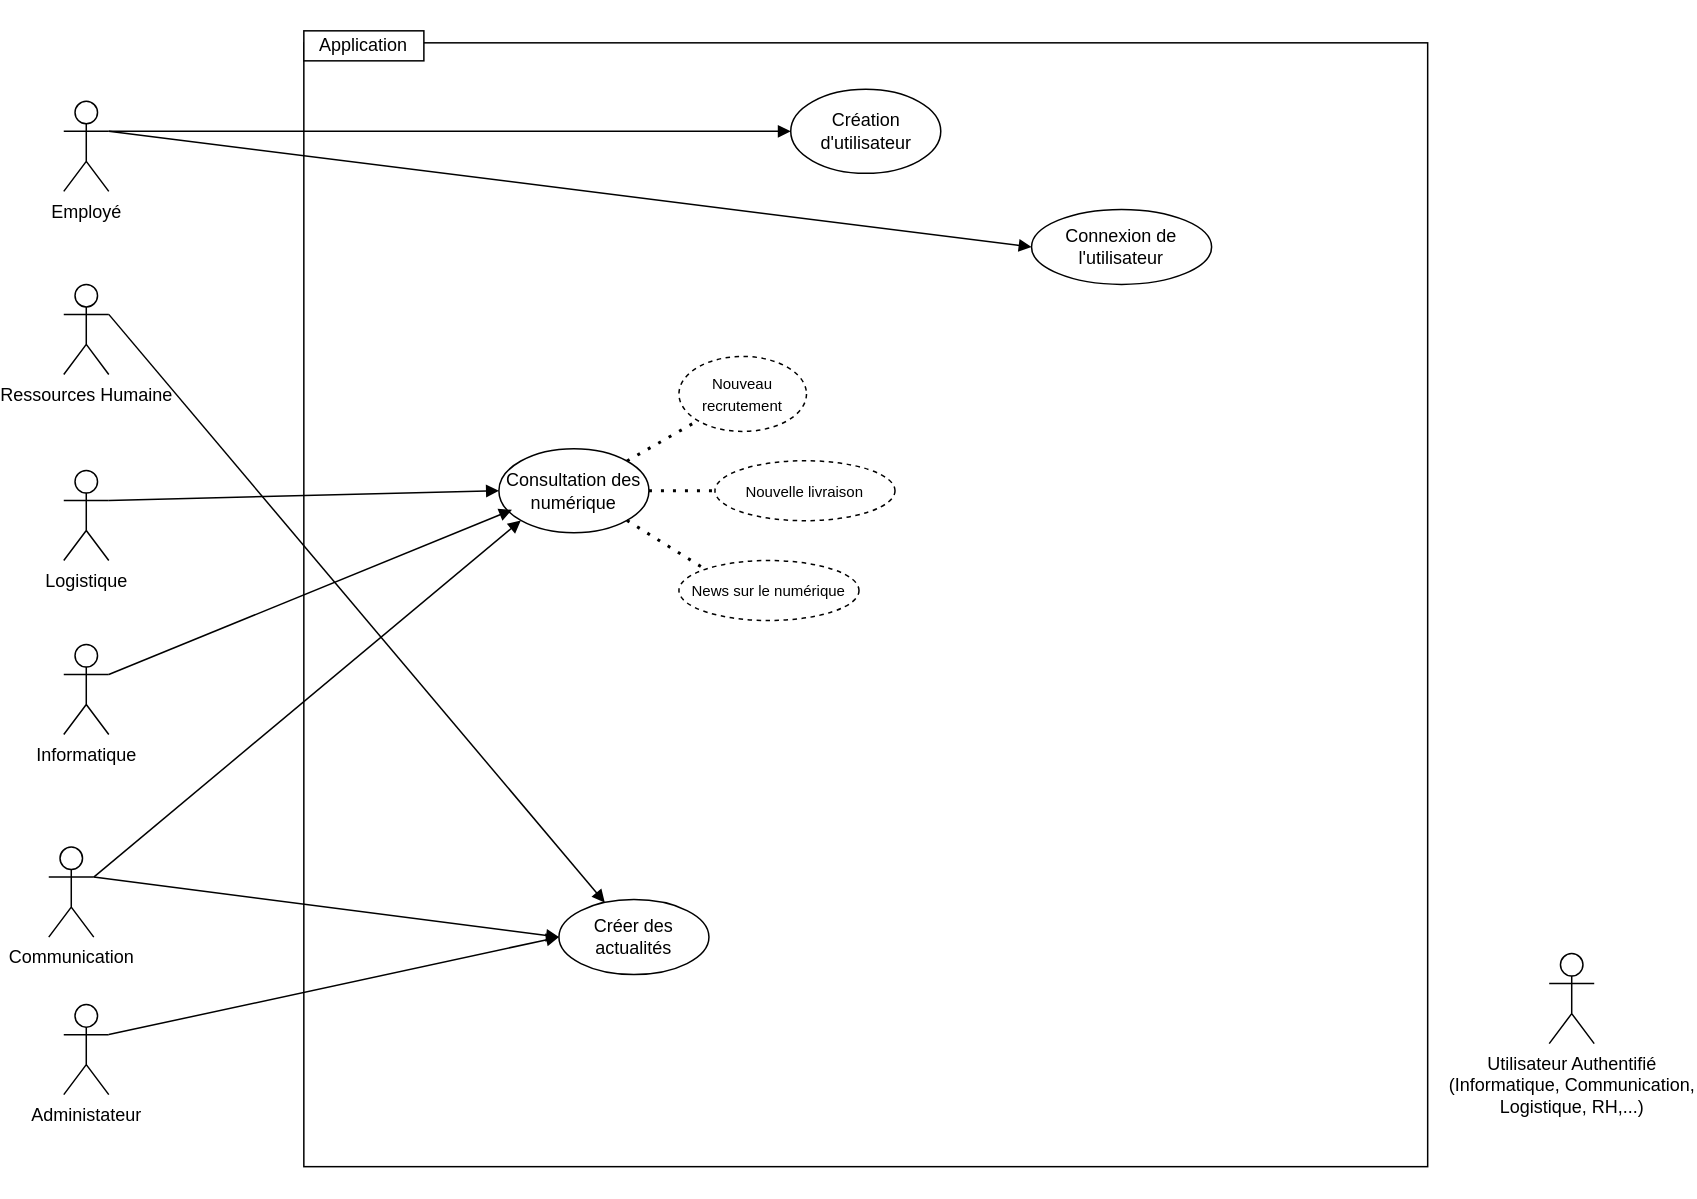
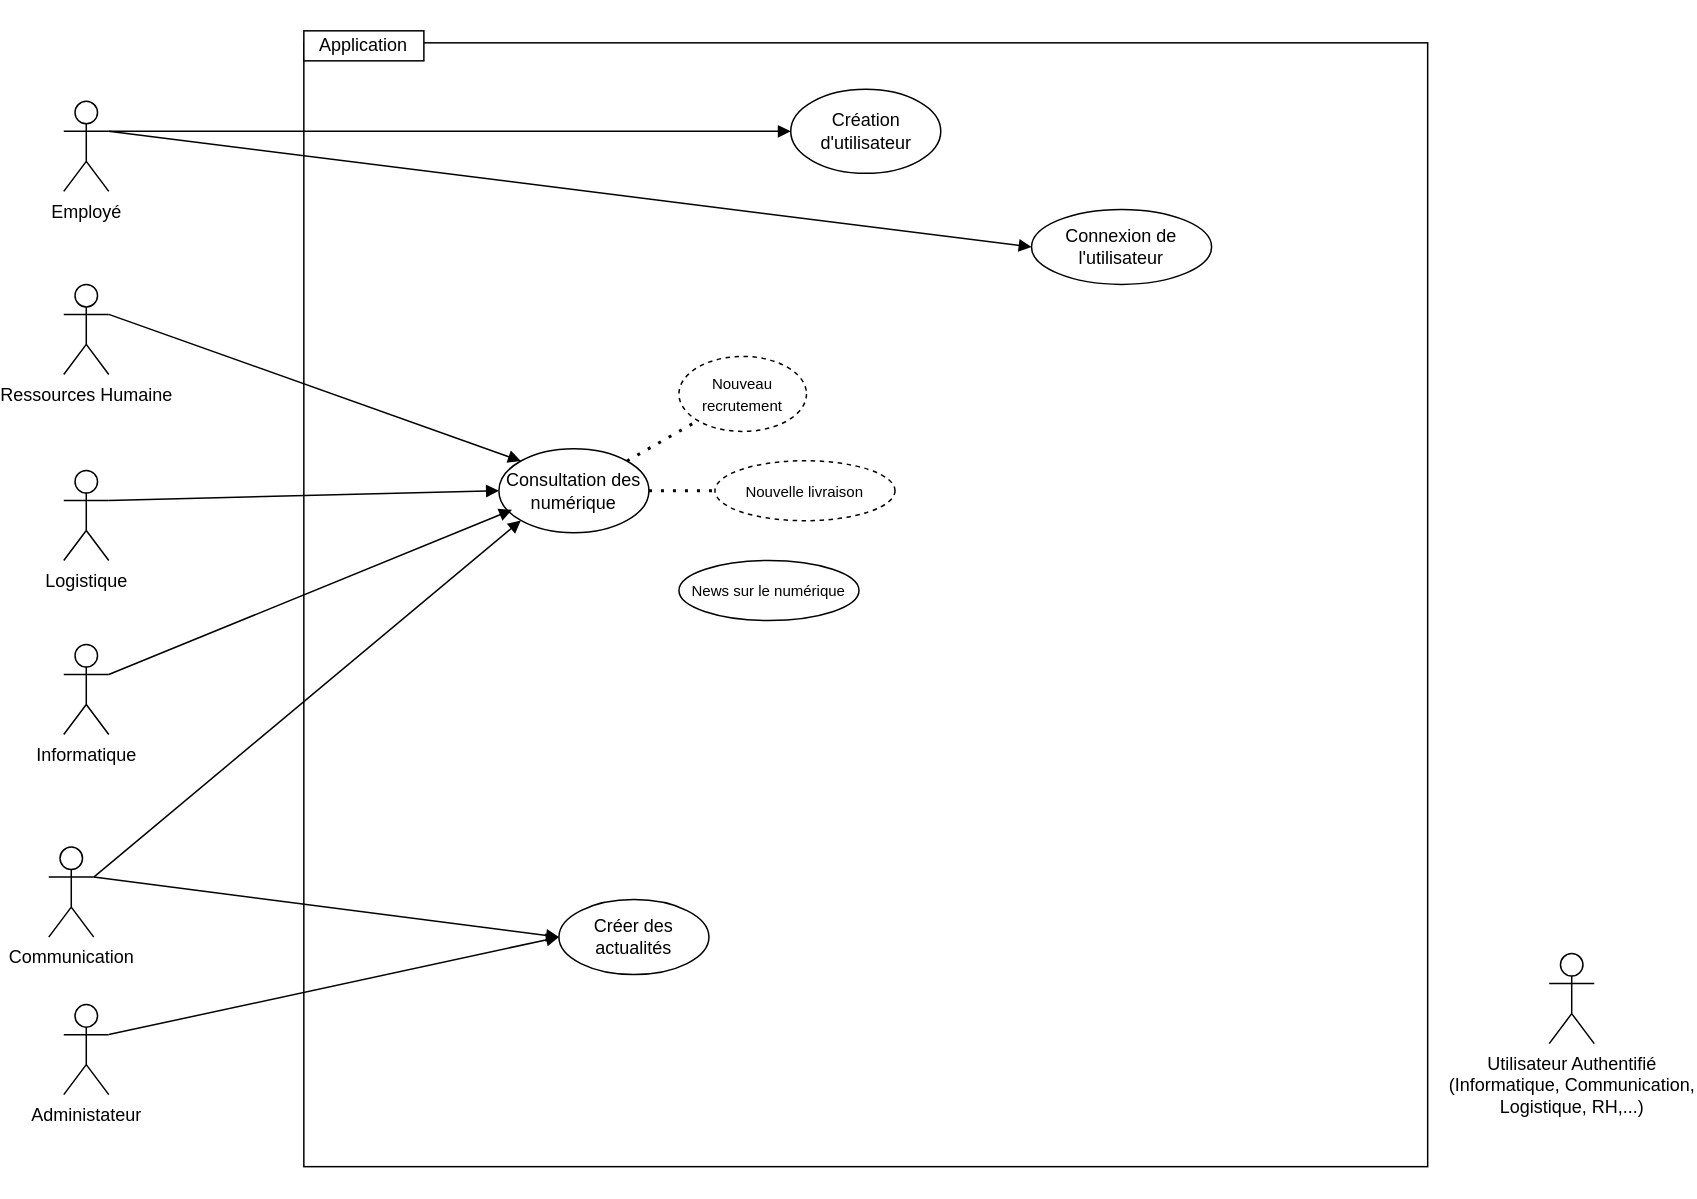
edge "Consultation des numérique" -- "News sur le numérique": removed
node "News sur le numérique": style dashed -> solid
edge "Ressources Humaine" -> "Créer des actualités": now "Ressources Humaine" -> "Consultation des numérique"
